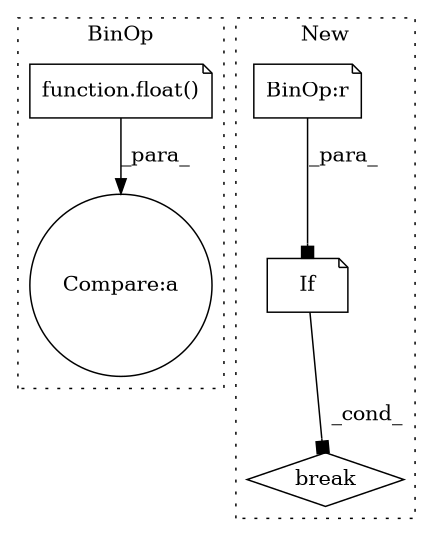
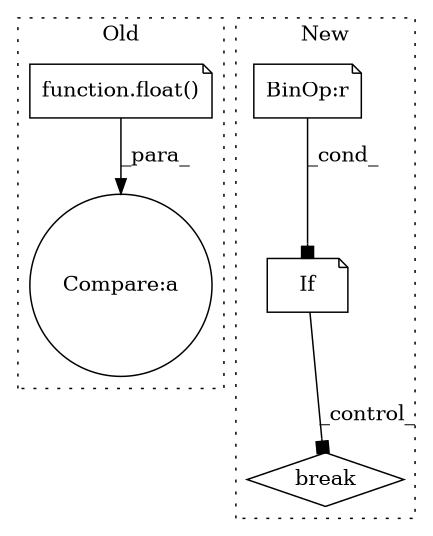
cluster "BinOp": label "BinOp" -> "Old"
edge "BinOp:r" -> "If": label "_para_" -> "_cond_"
edge "If" -> "break": label "_cond_" -> "_control_"
